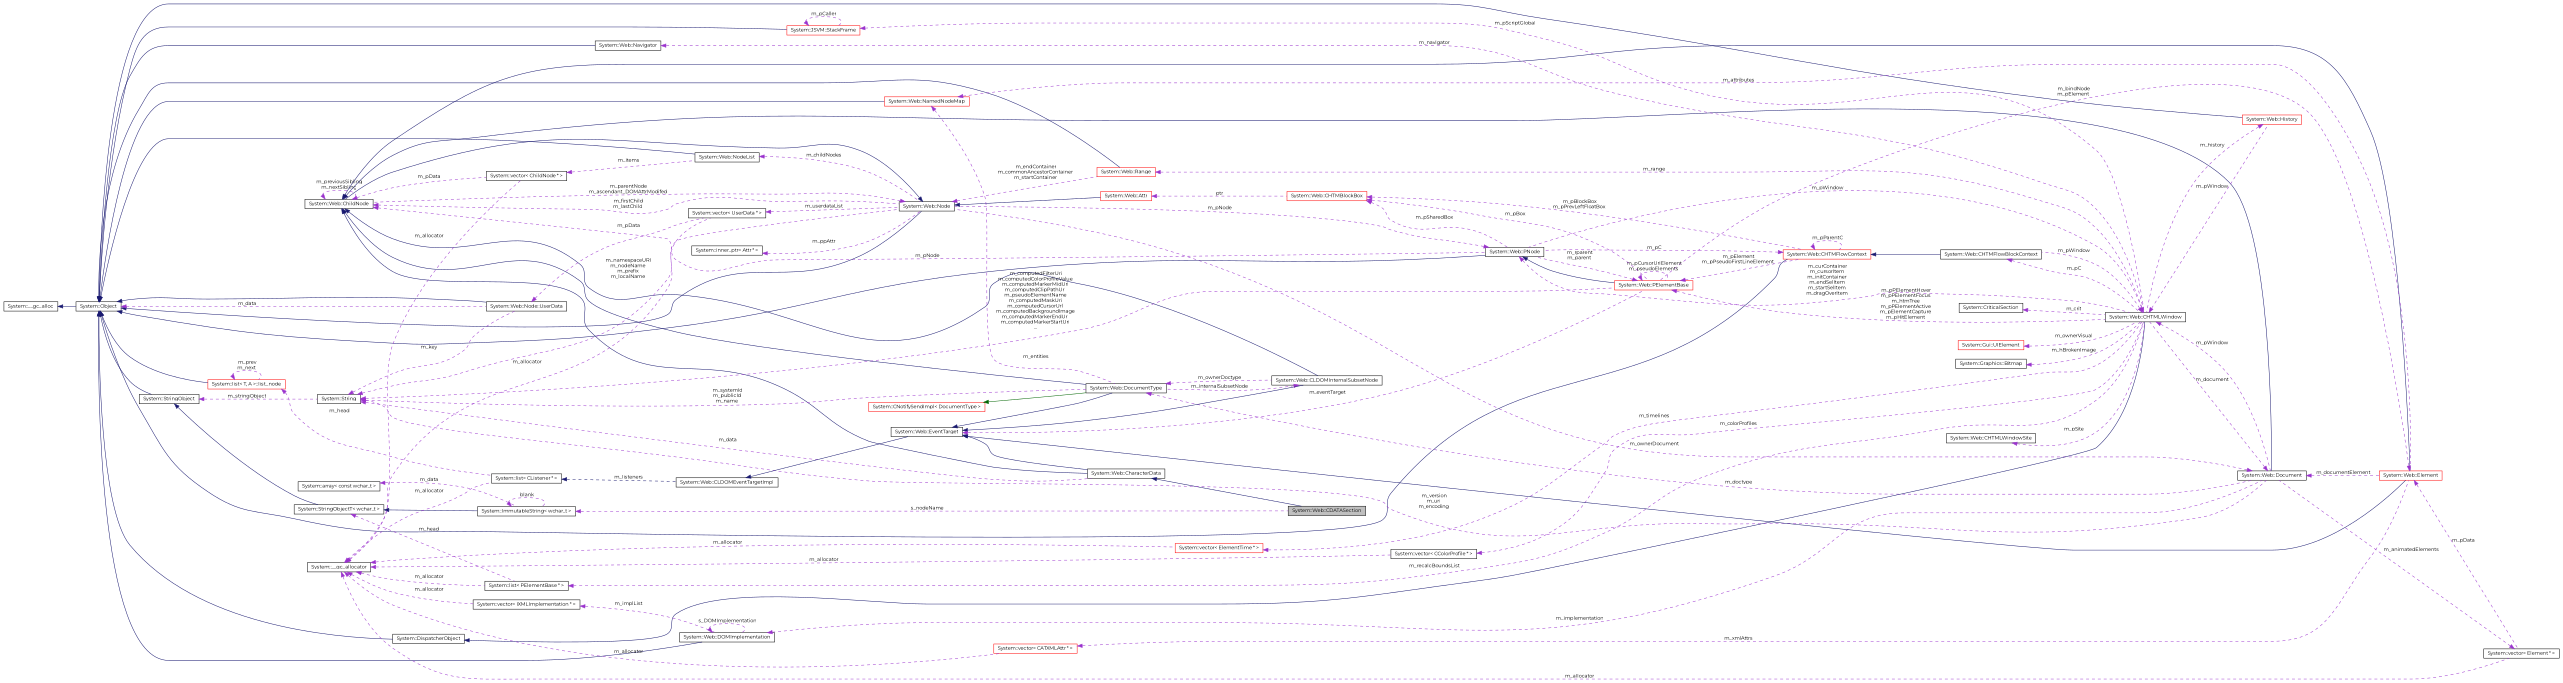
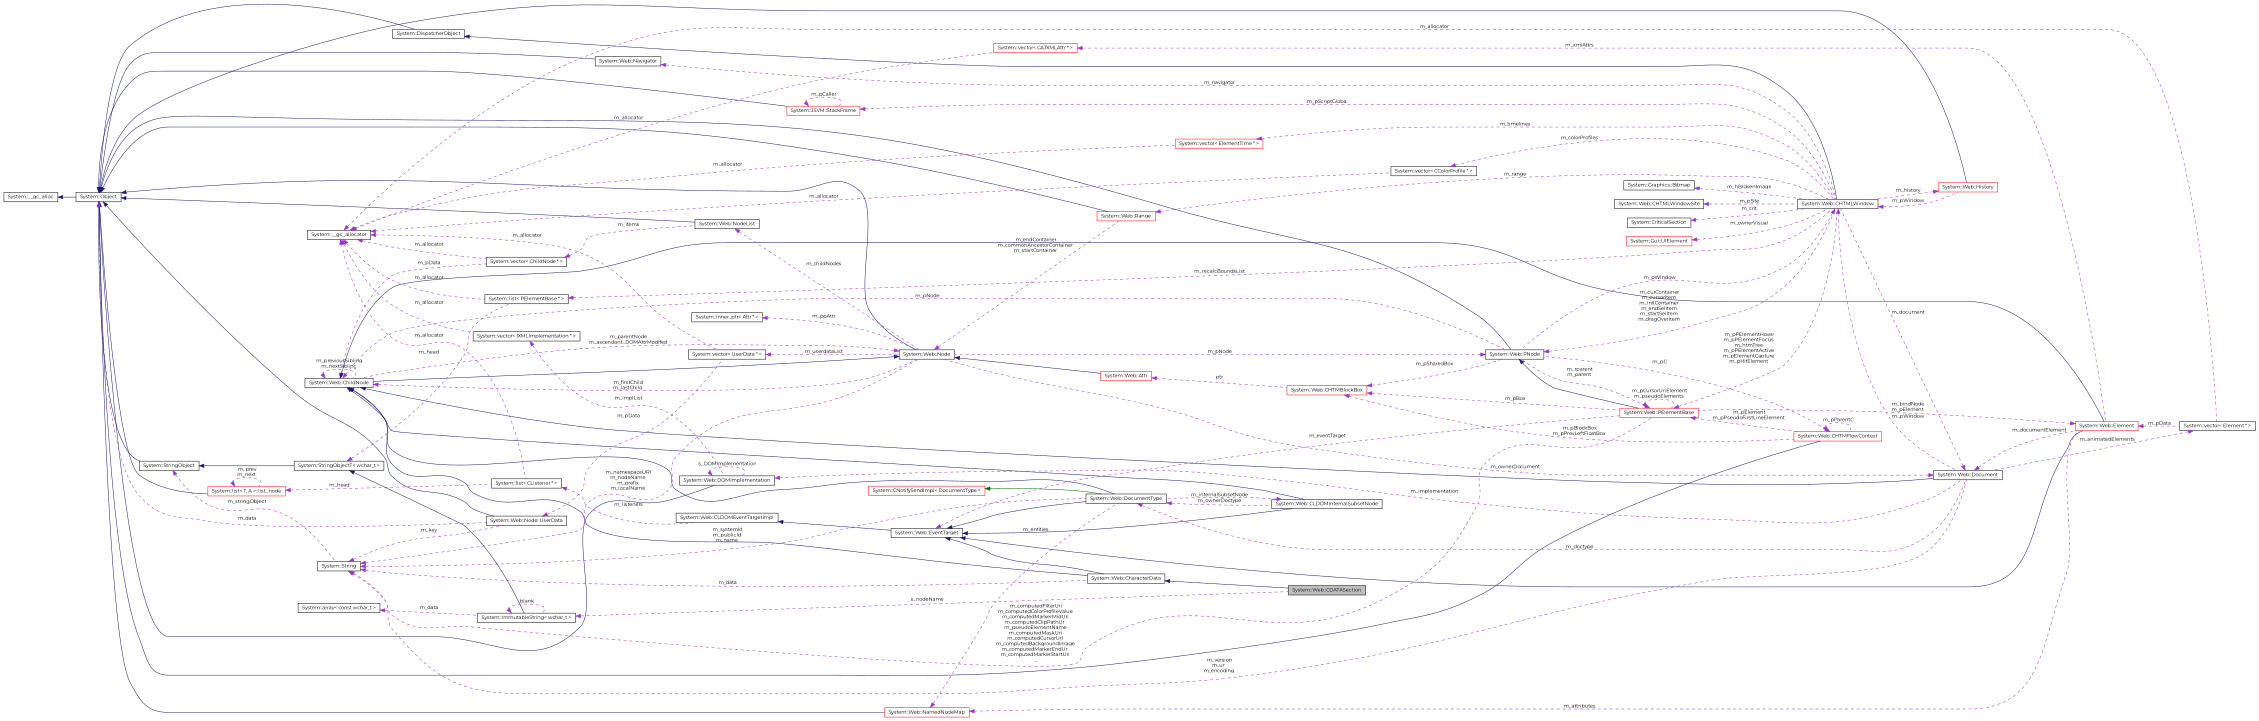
node "System::Web::CHTMFlowBlockContext": removed
edge "System::Web::CLDOMEventTargetImpl" -> "System::list< CListener * >": color midnightblue -> darkorchid3
